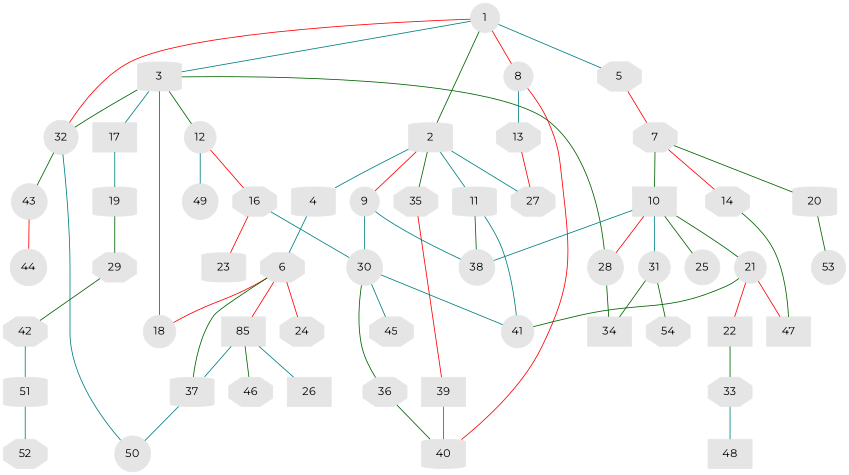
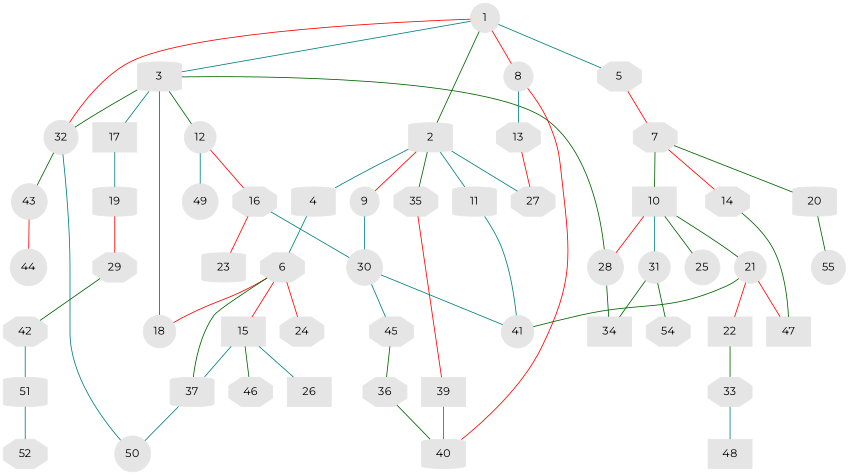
edge "19" -- "29": color darkgreen -> red
node "38": removed
node "53": label "53" -> "55"
node "85": label "85" -> "15"
edge "30" -- "36": now "45" -- "36"
